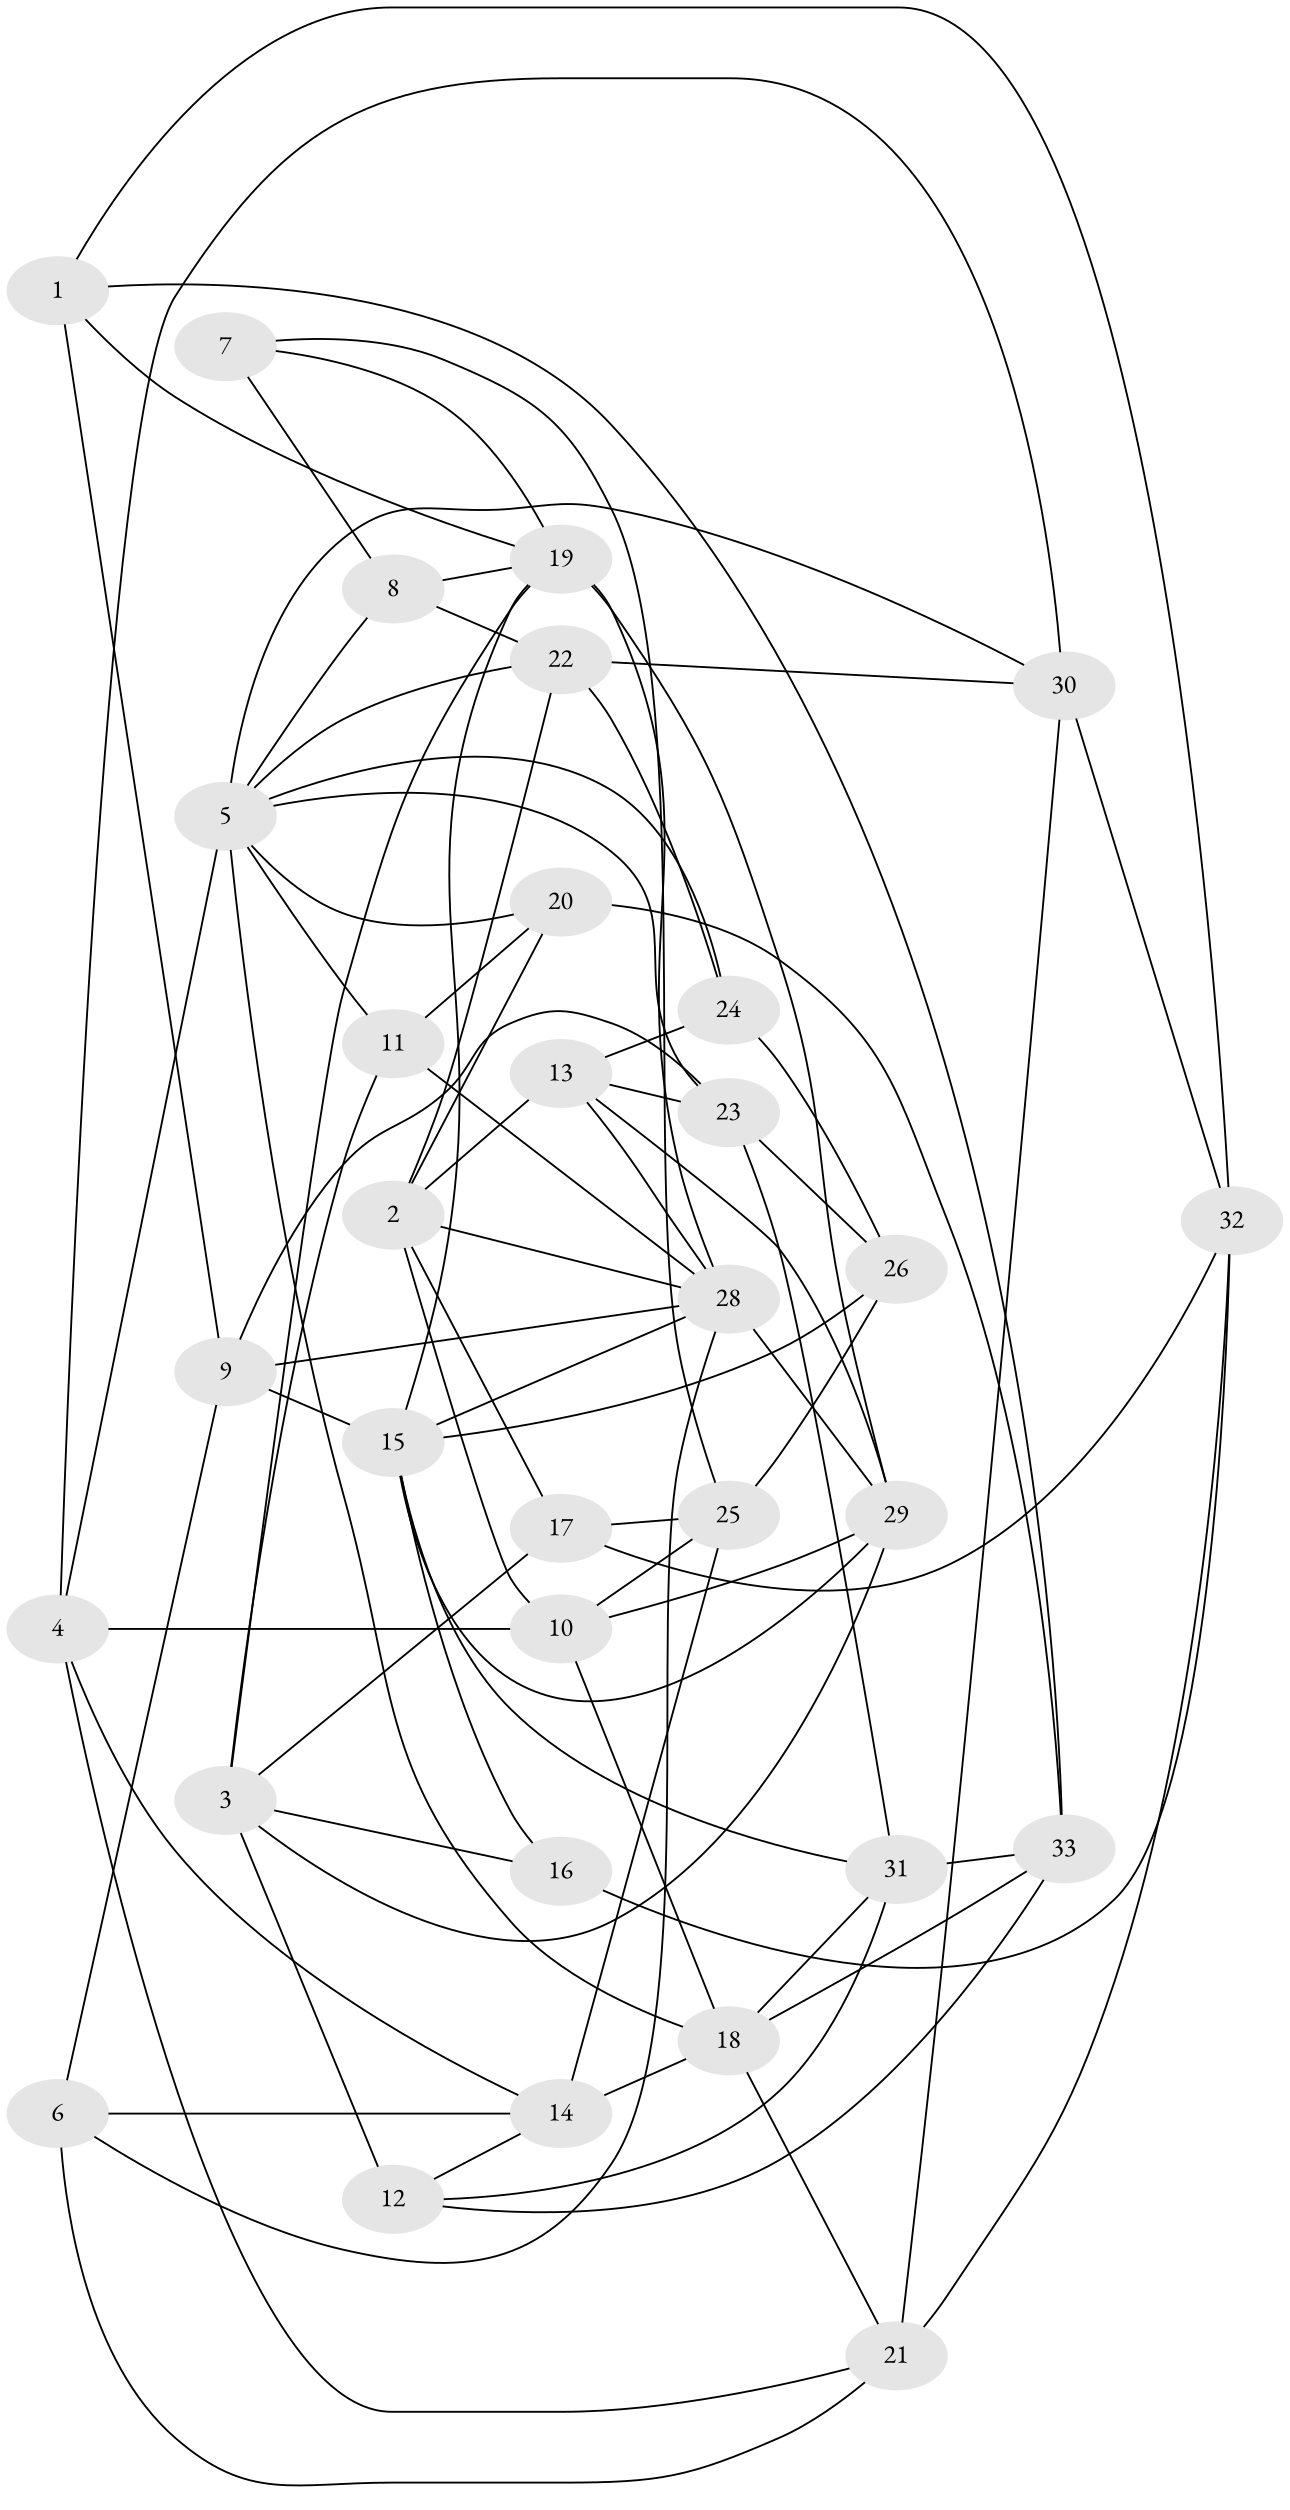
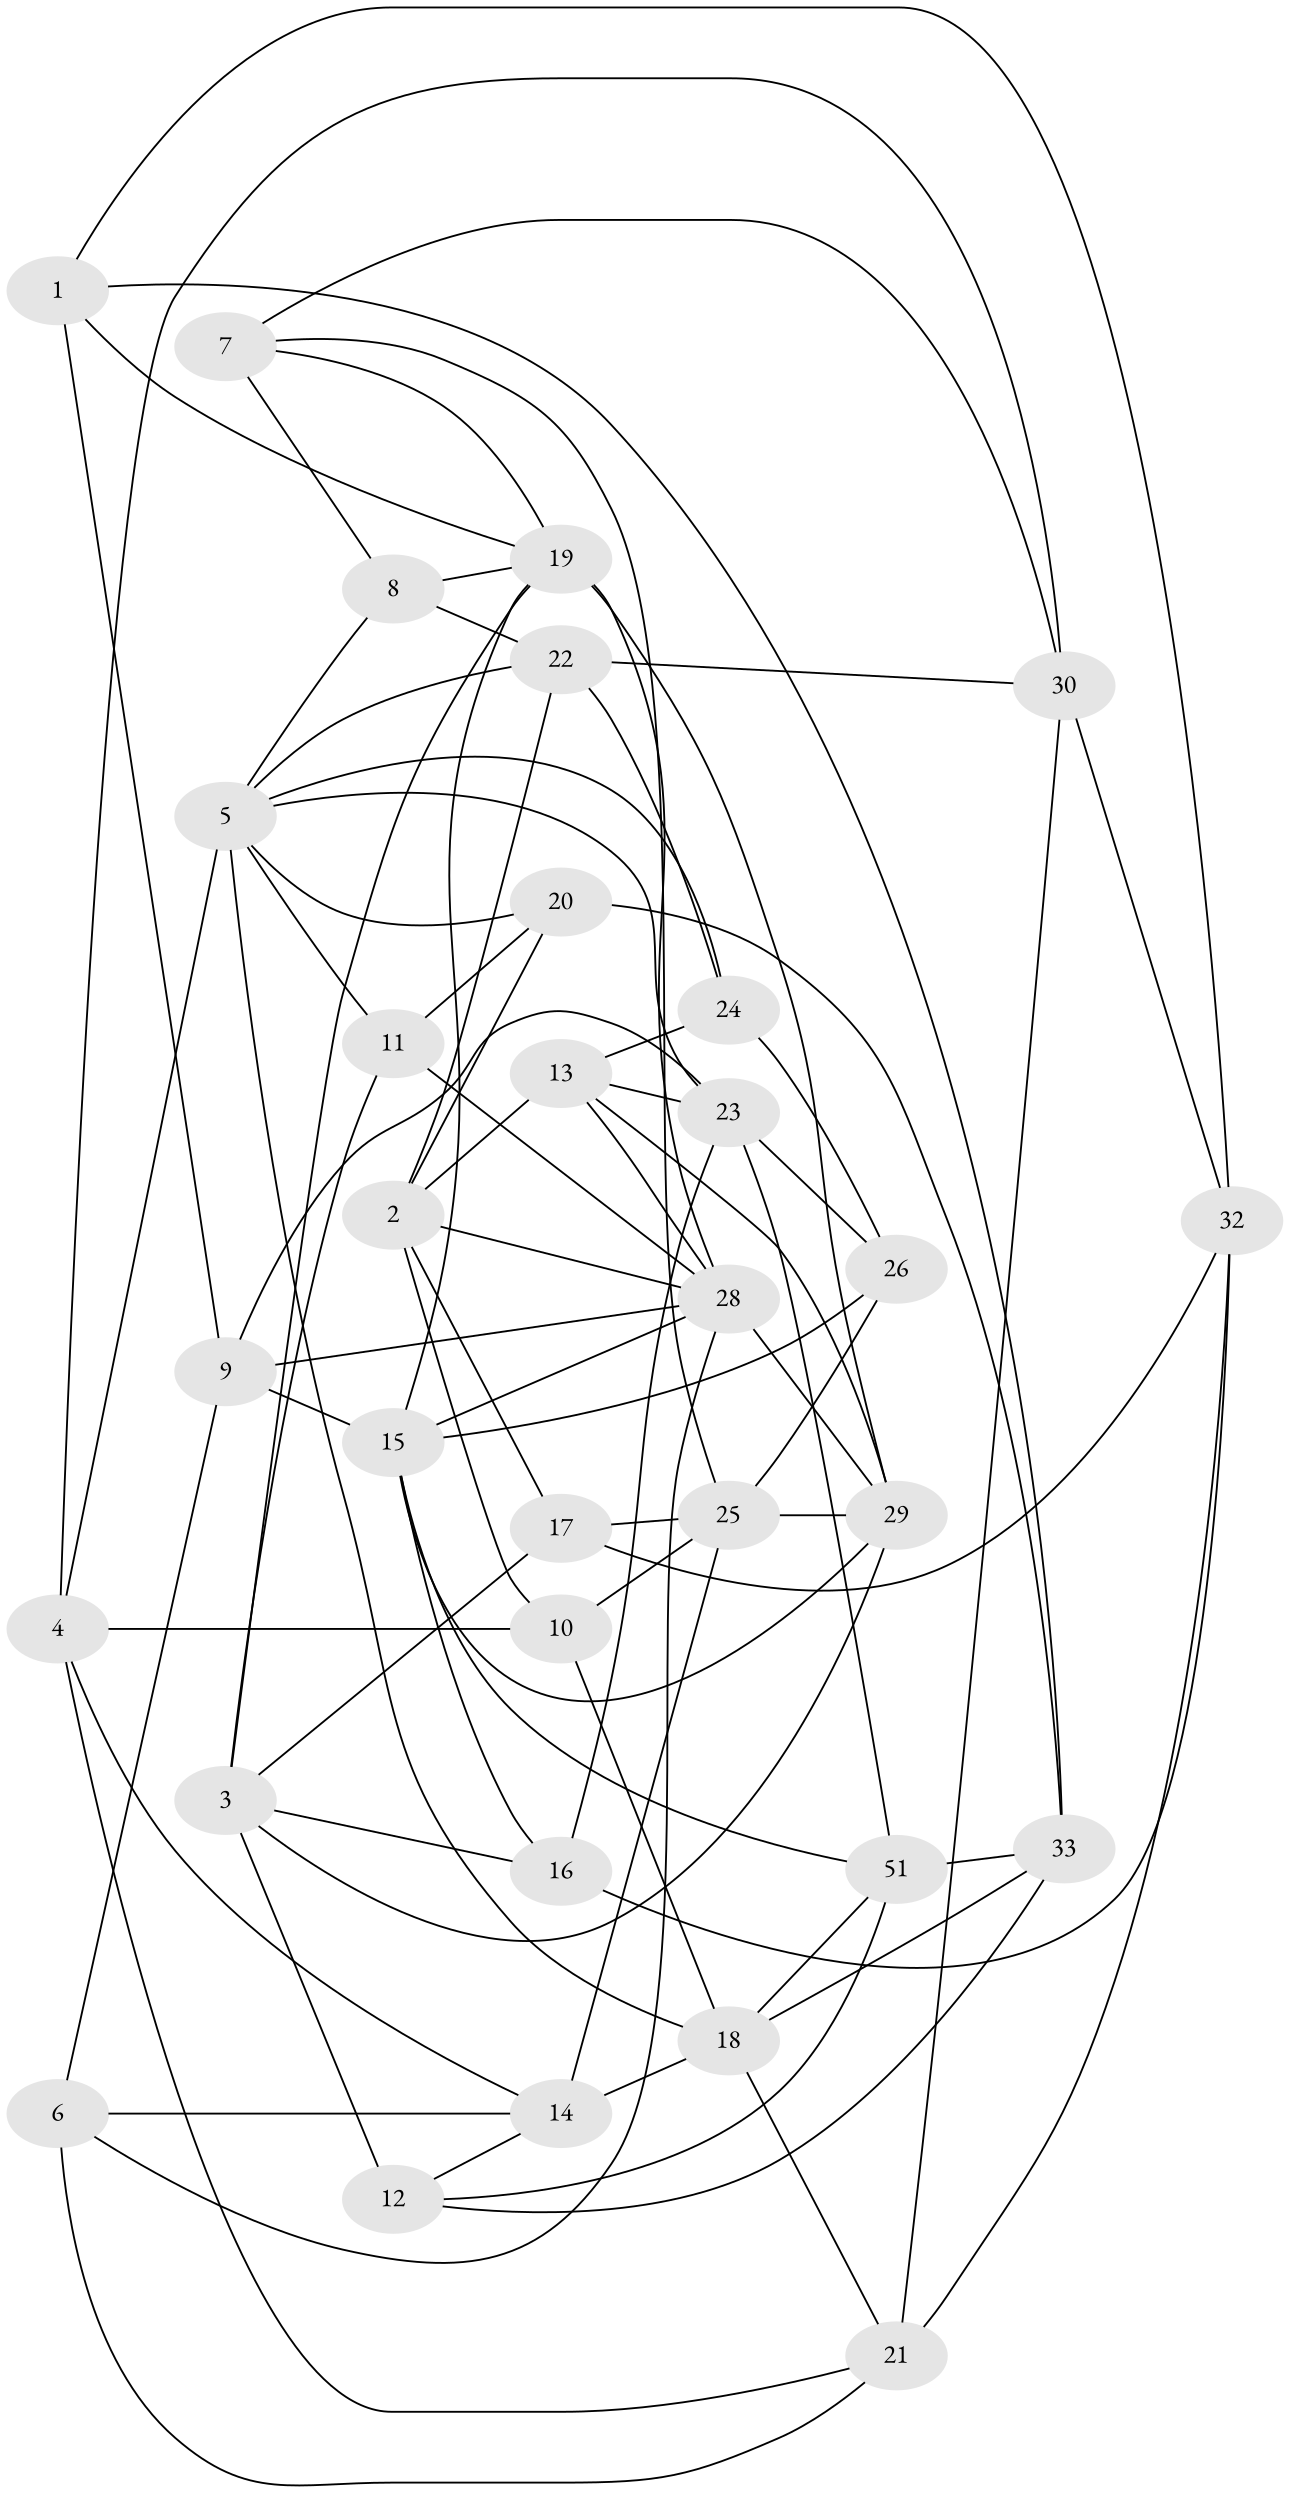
edge "30" -- "5": now "30" -- "7"
edge "23" -- "16": added
edge "29" -- "10": now "29" -- "25"
node "31": label "31" -> "51"
